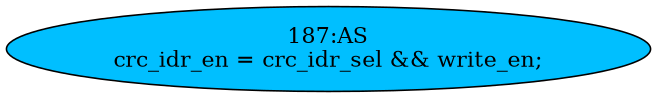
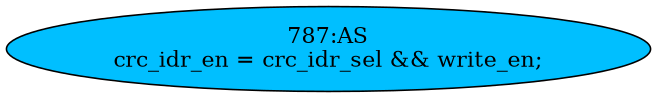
node "187:AS crc_idr_en = crc_idr_sel && write_en;": label "187:AS crc_idr_en = crc_idr_sel && write_en;" -> "787:AS crc_idr_en = crc_idr_sel && write_en;"
